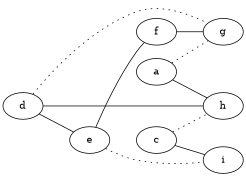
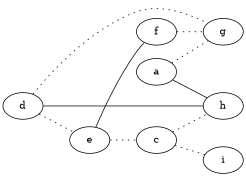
edge "f" -- "g": style solid -> dotted
edge "d" -- "e": style solid -> dotted
edge "c" -- "i": style solid -> dotted
edge "e" -- "i": now "e" -- "c"
